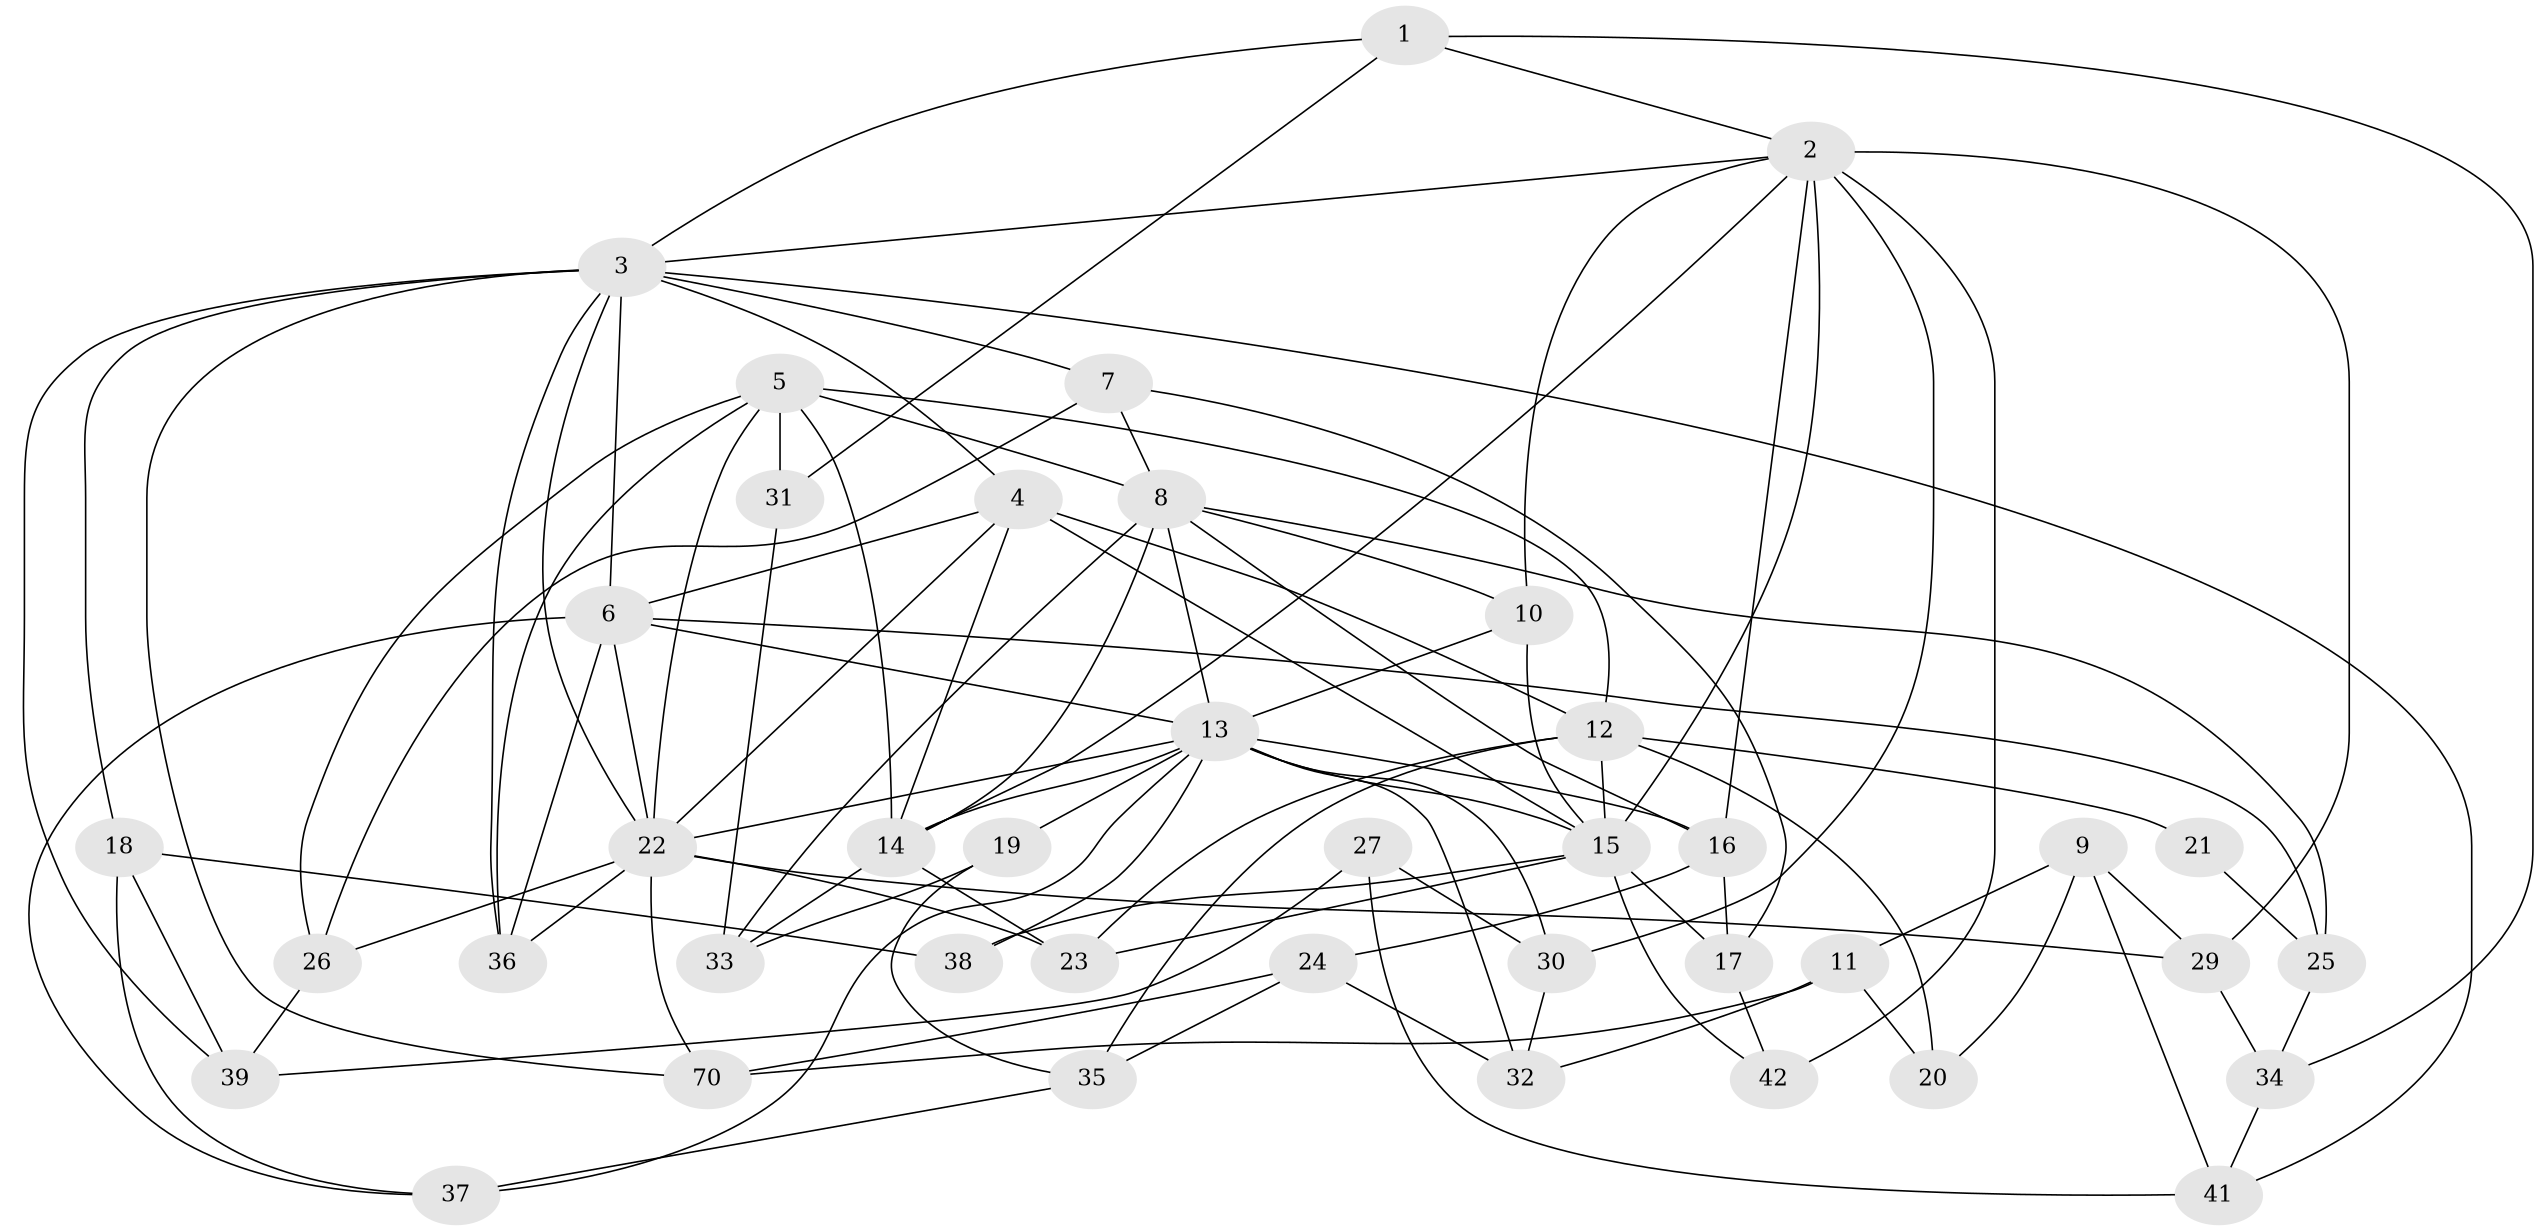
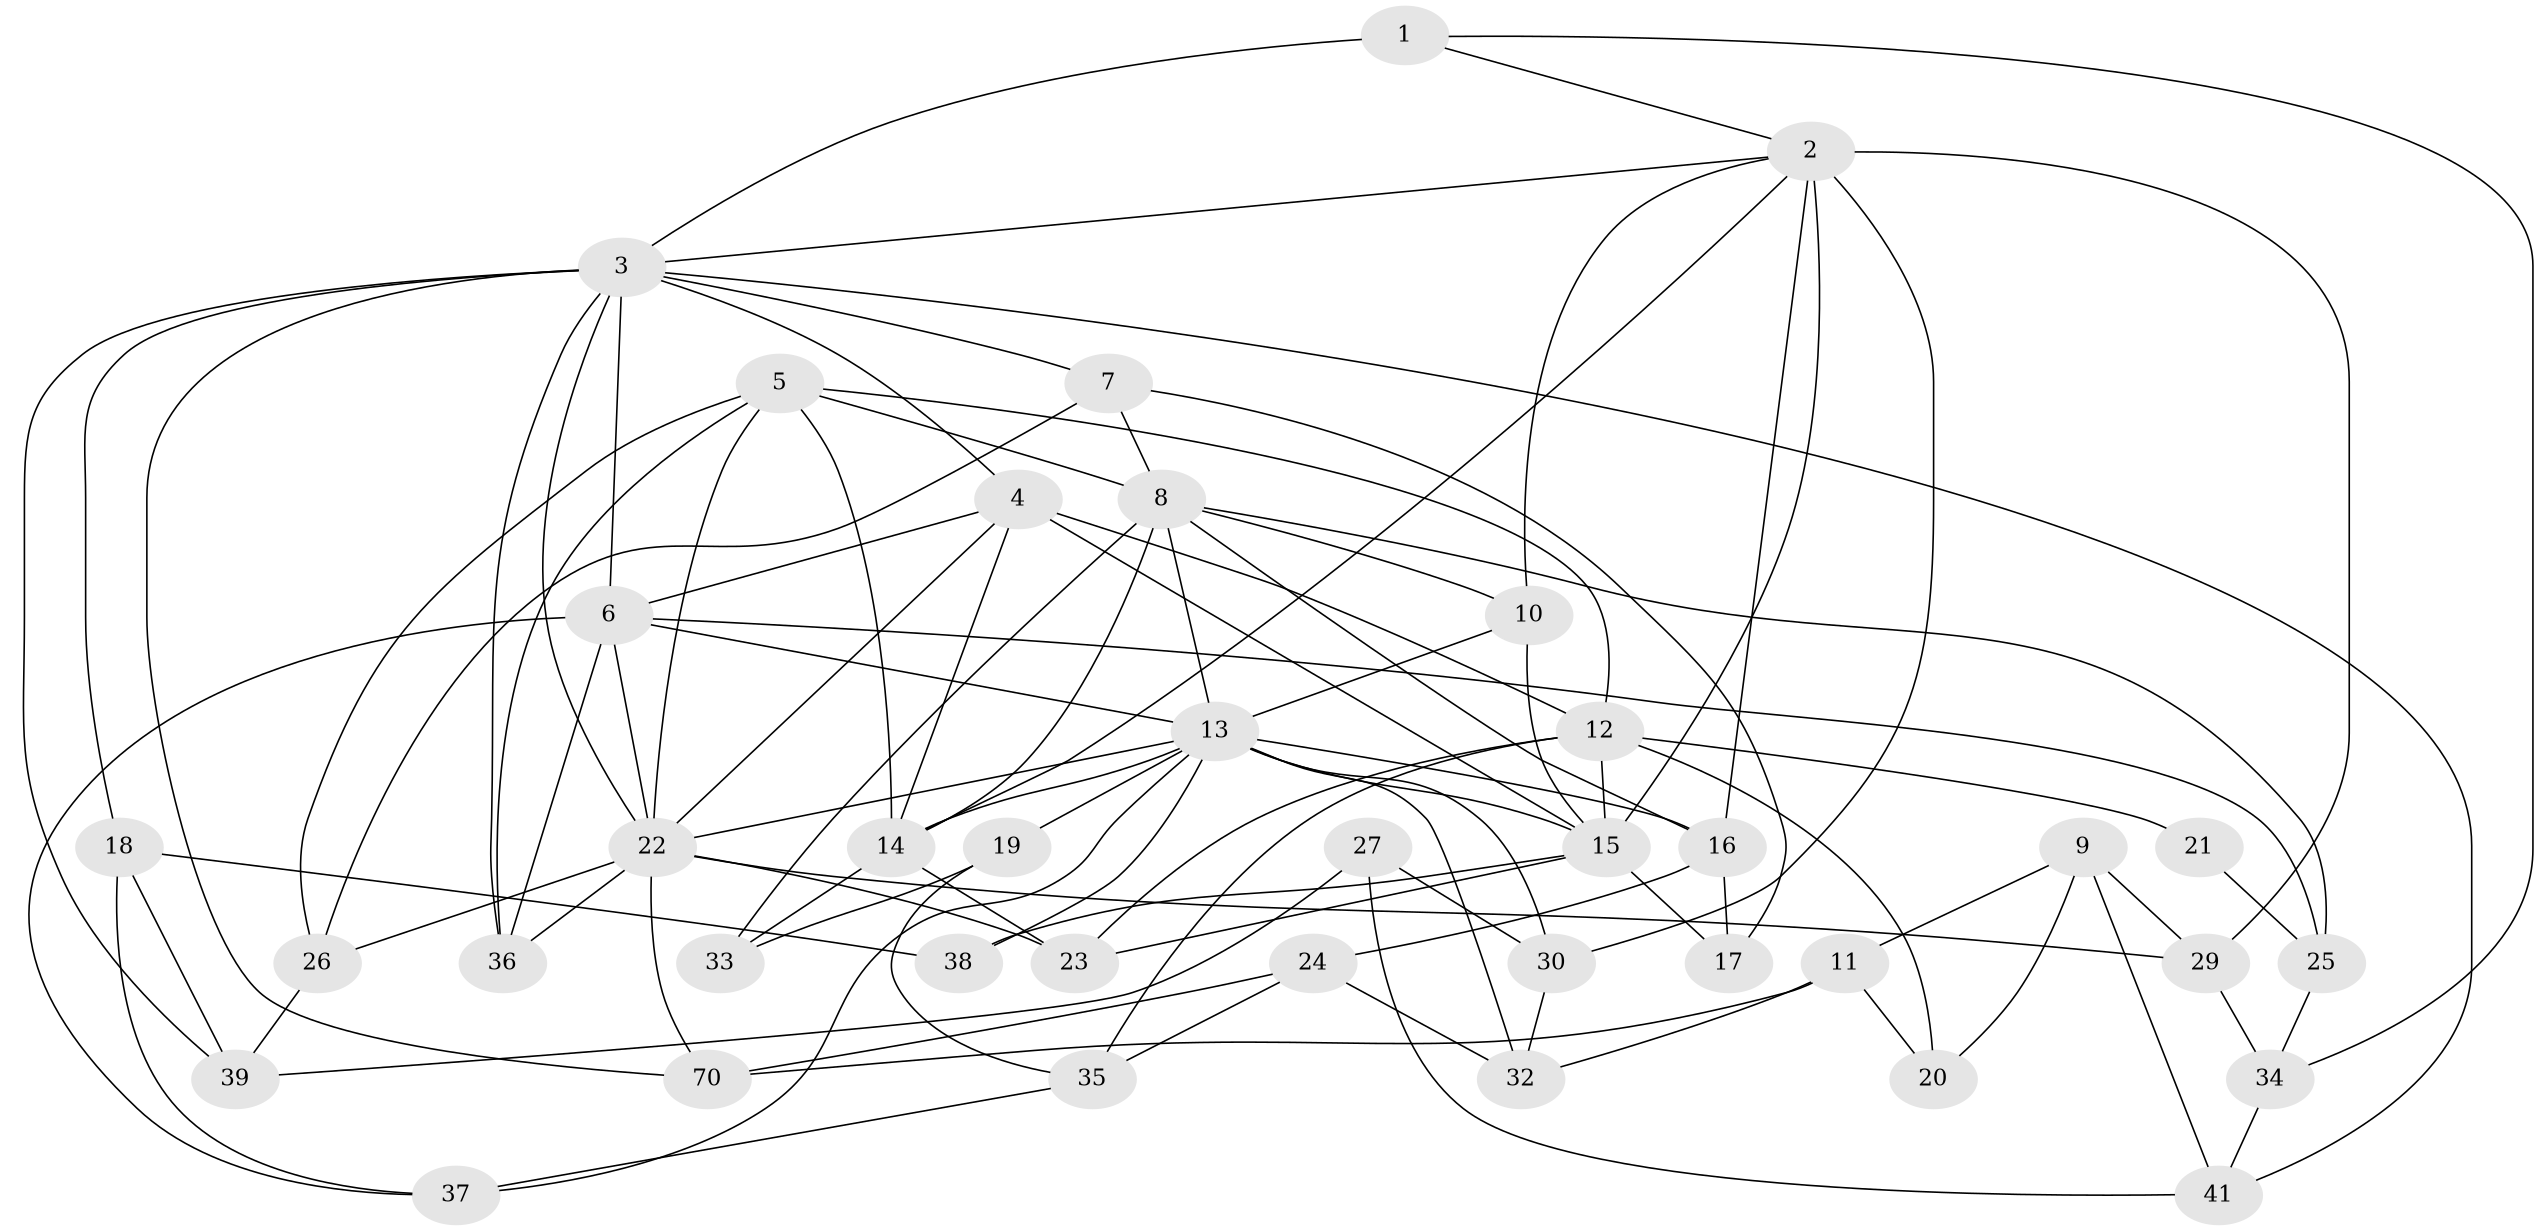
node "31": removed
node "42": removed
